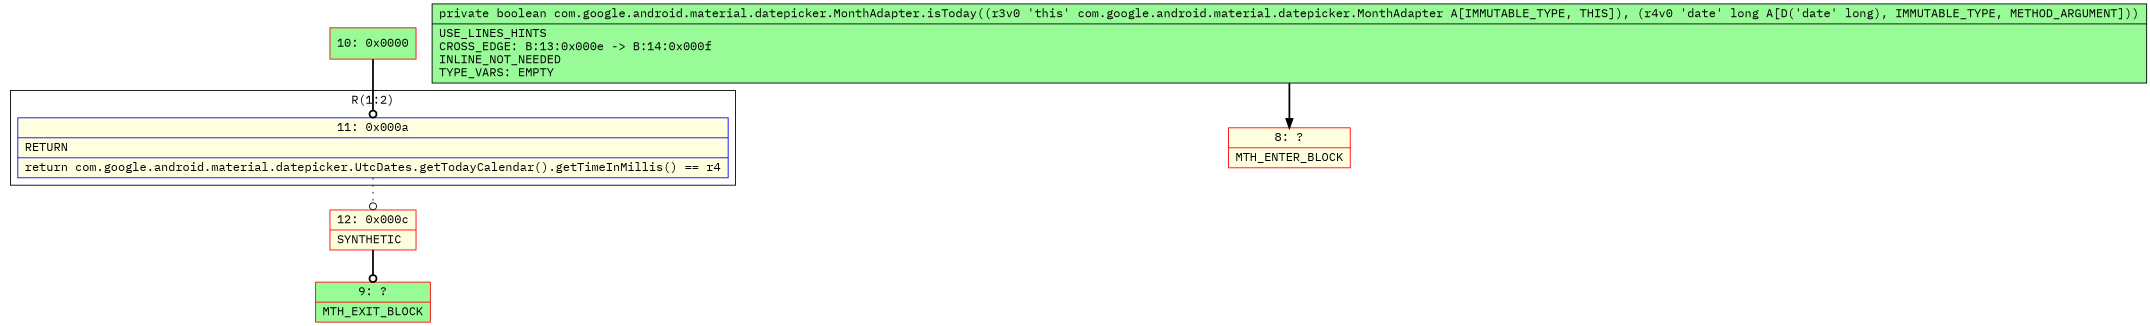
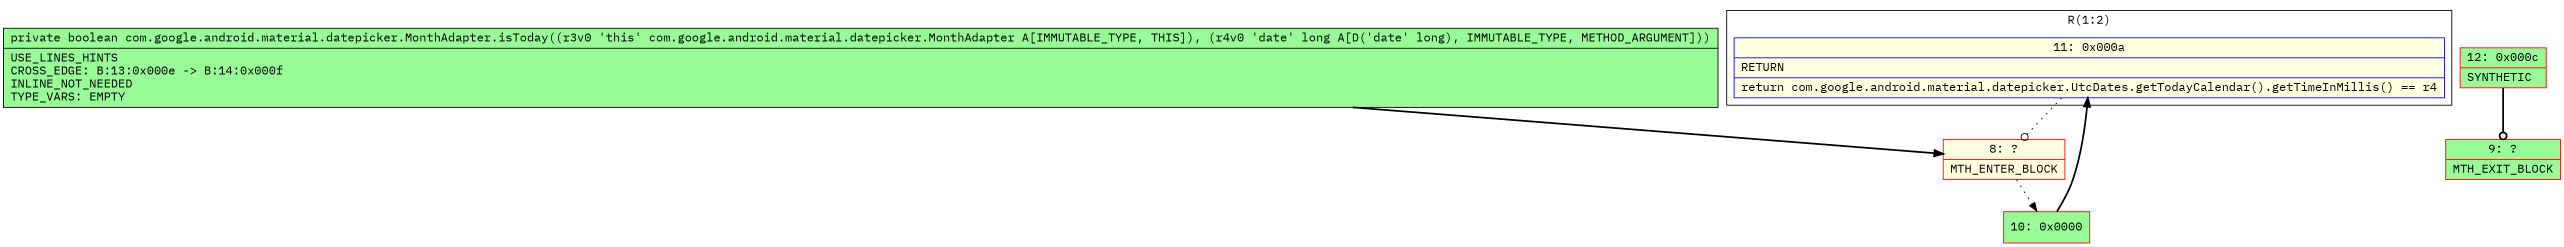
edge "10: 0x0000" -> "11: 0x000a": arrowhead odot -> normal
edge "11: 0x000a" -> "12: 0x000c": now "11: 0x000a" -> "8: ?"
edge "8: ?" -> "10: 0x0000": added
node "12: 0x000c": fillcolor lightyellow -> palegreen
